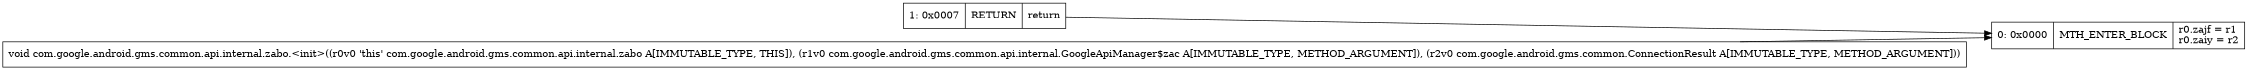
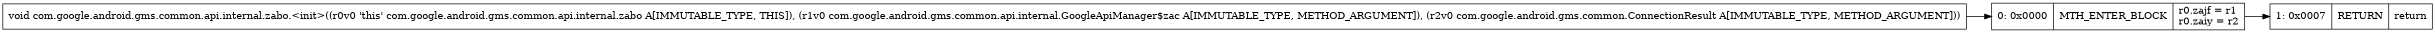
edge "1: 0x0007" -> "0: 0x0000": reversed
